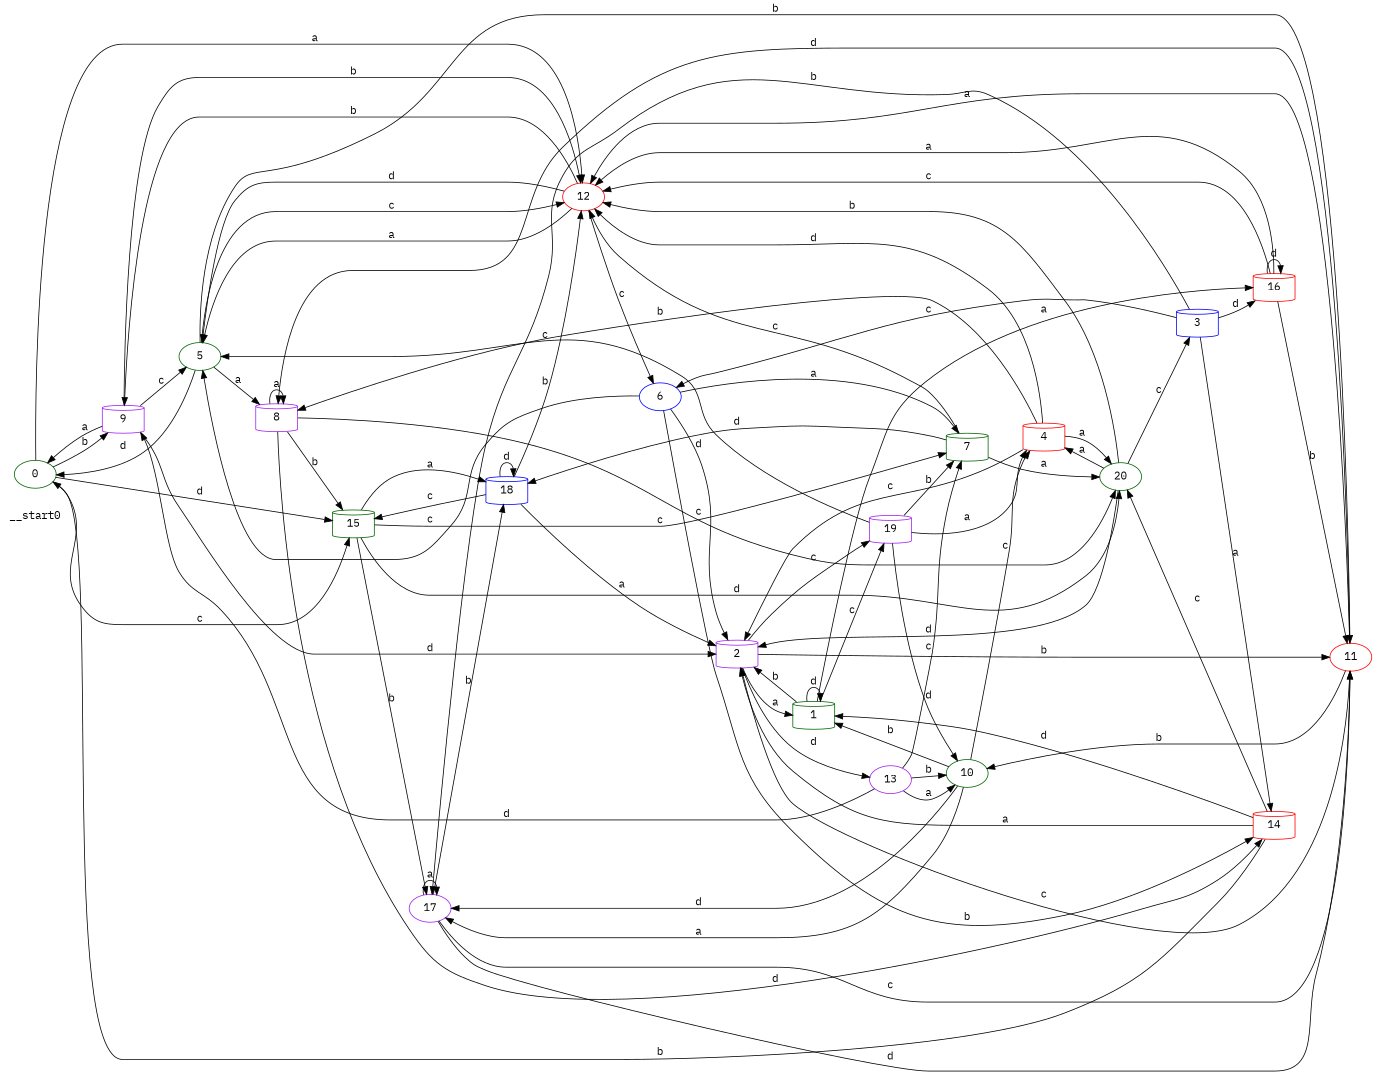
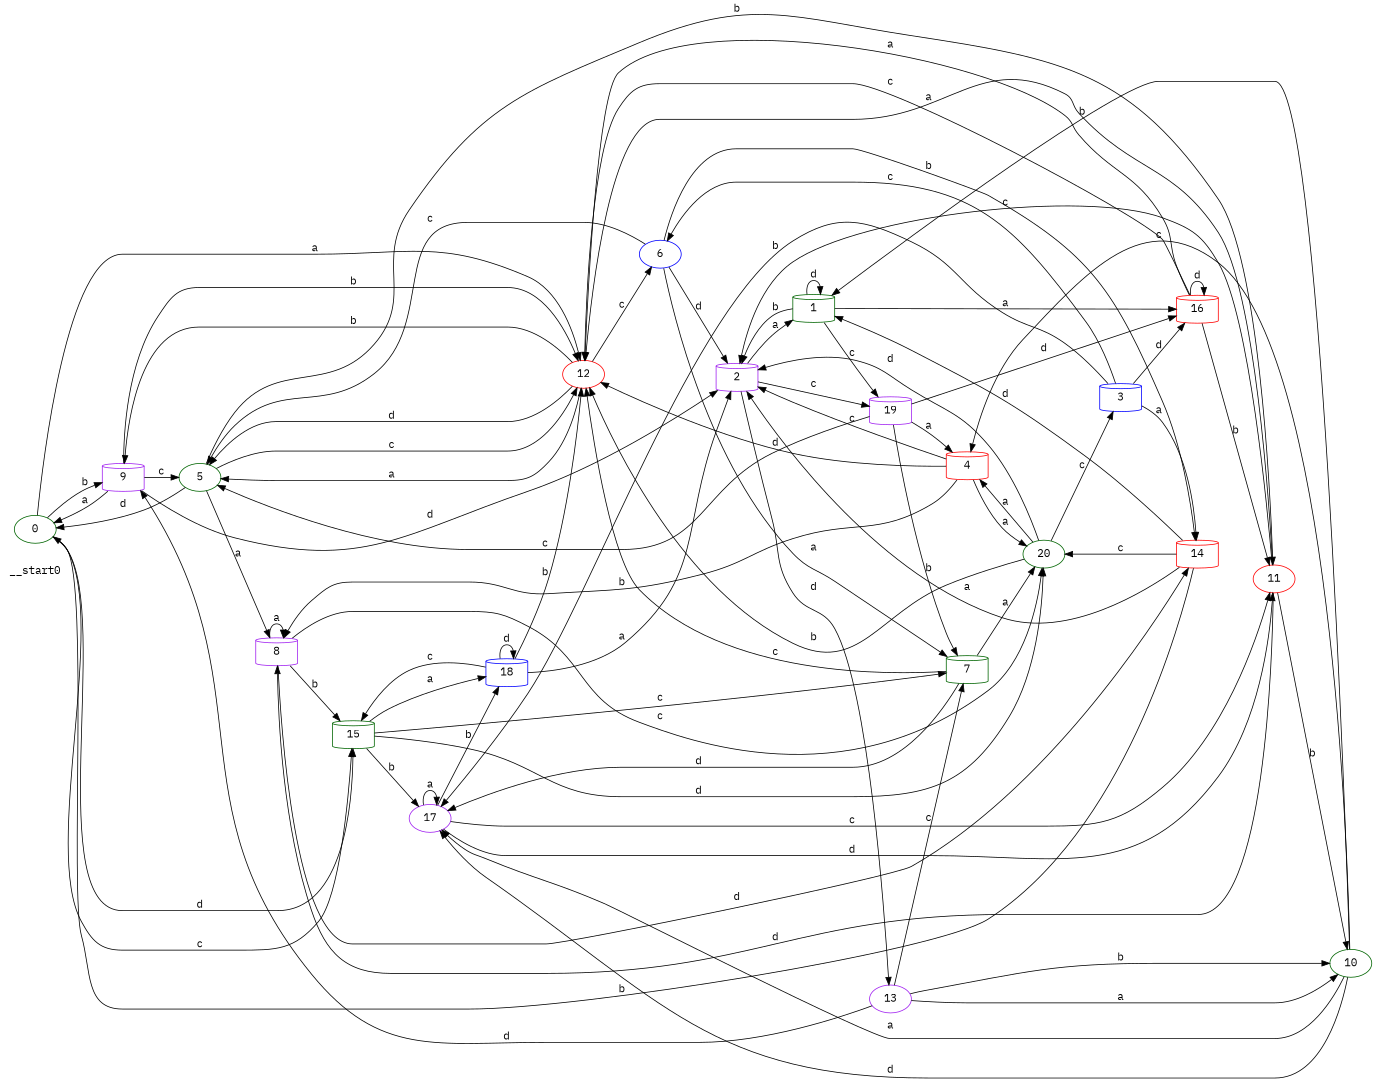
edge "7" -> "18": now "7" -> "17"
edge "19" -> "10": now "19" -> "16"
edge "2" -> "11": removed, label "b"
